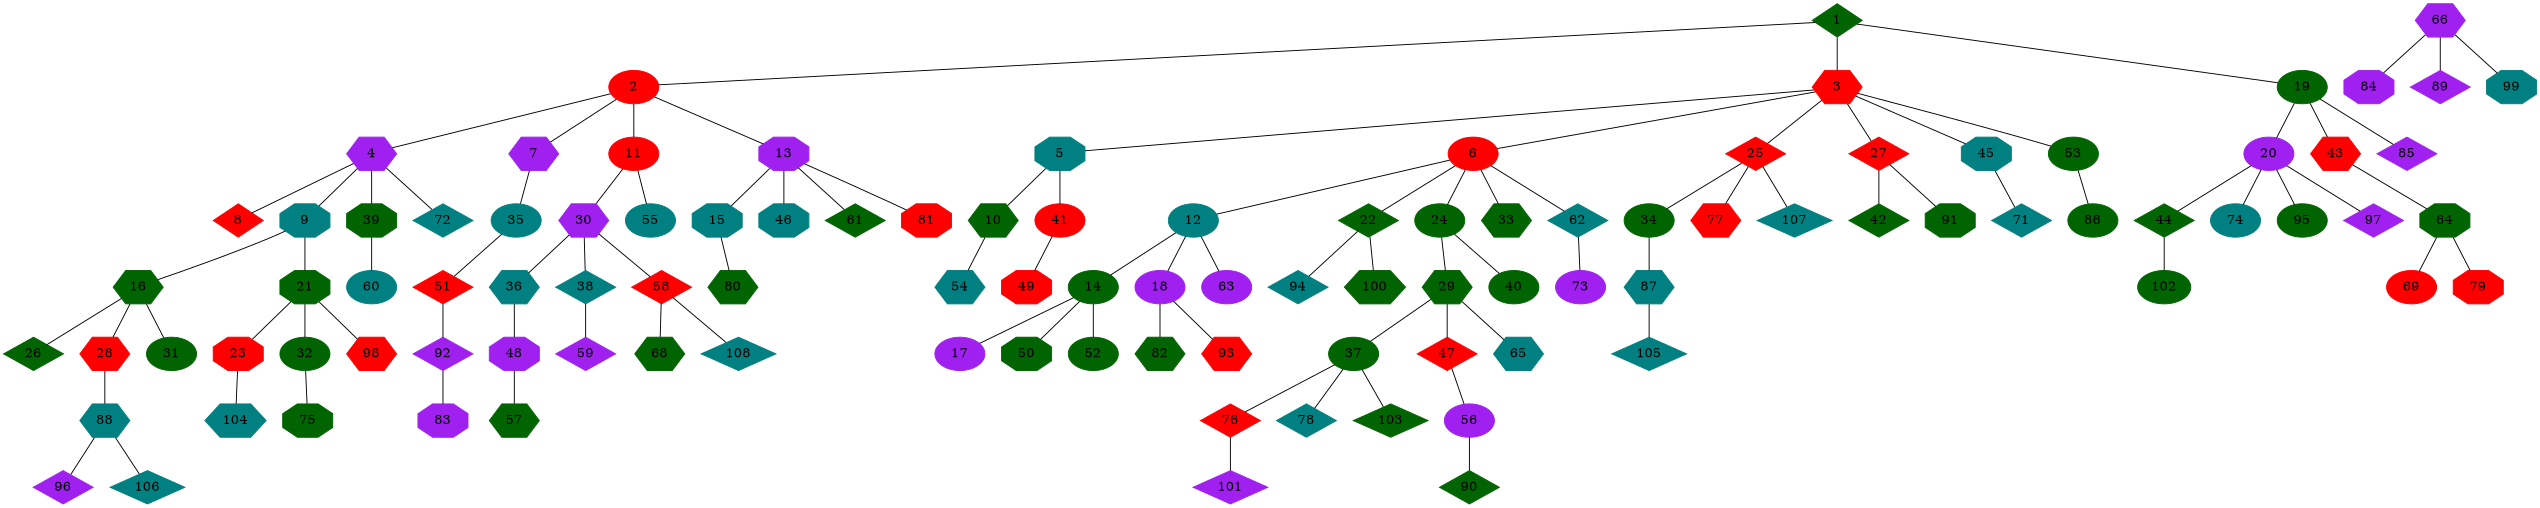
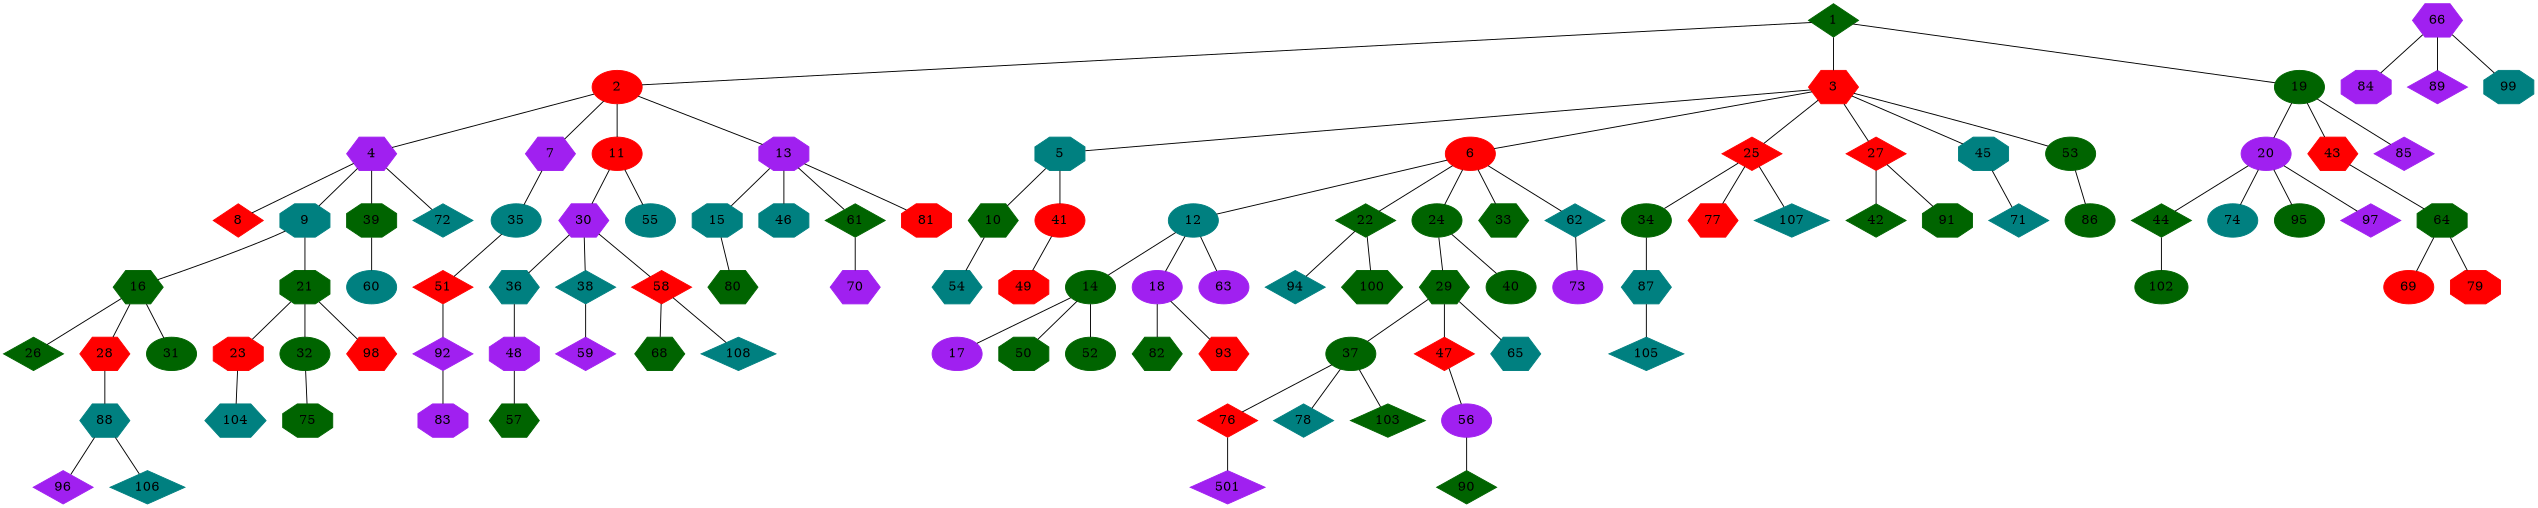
node "70": added
node "101": label "101" -> "501"
